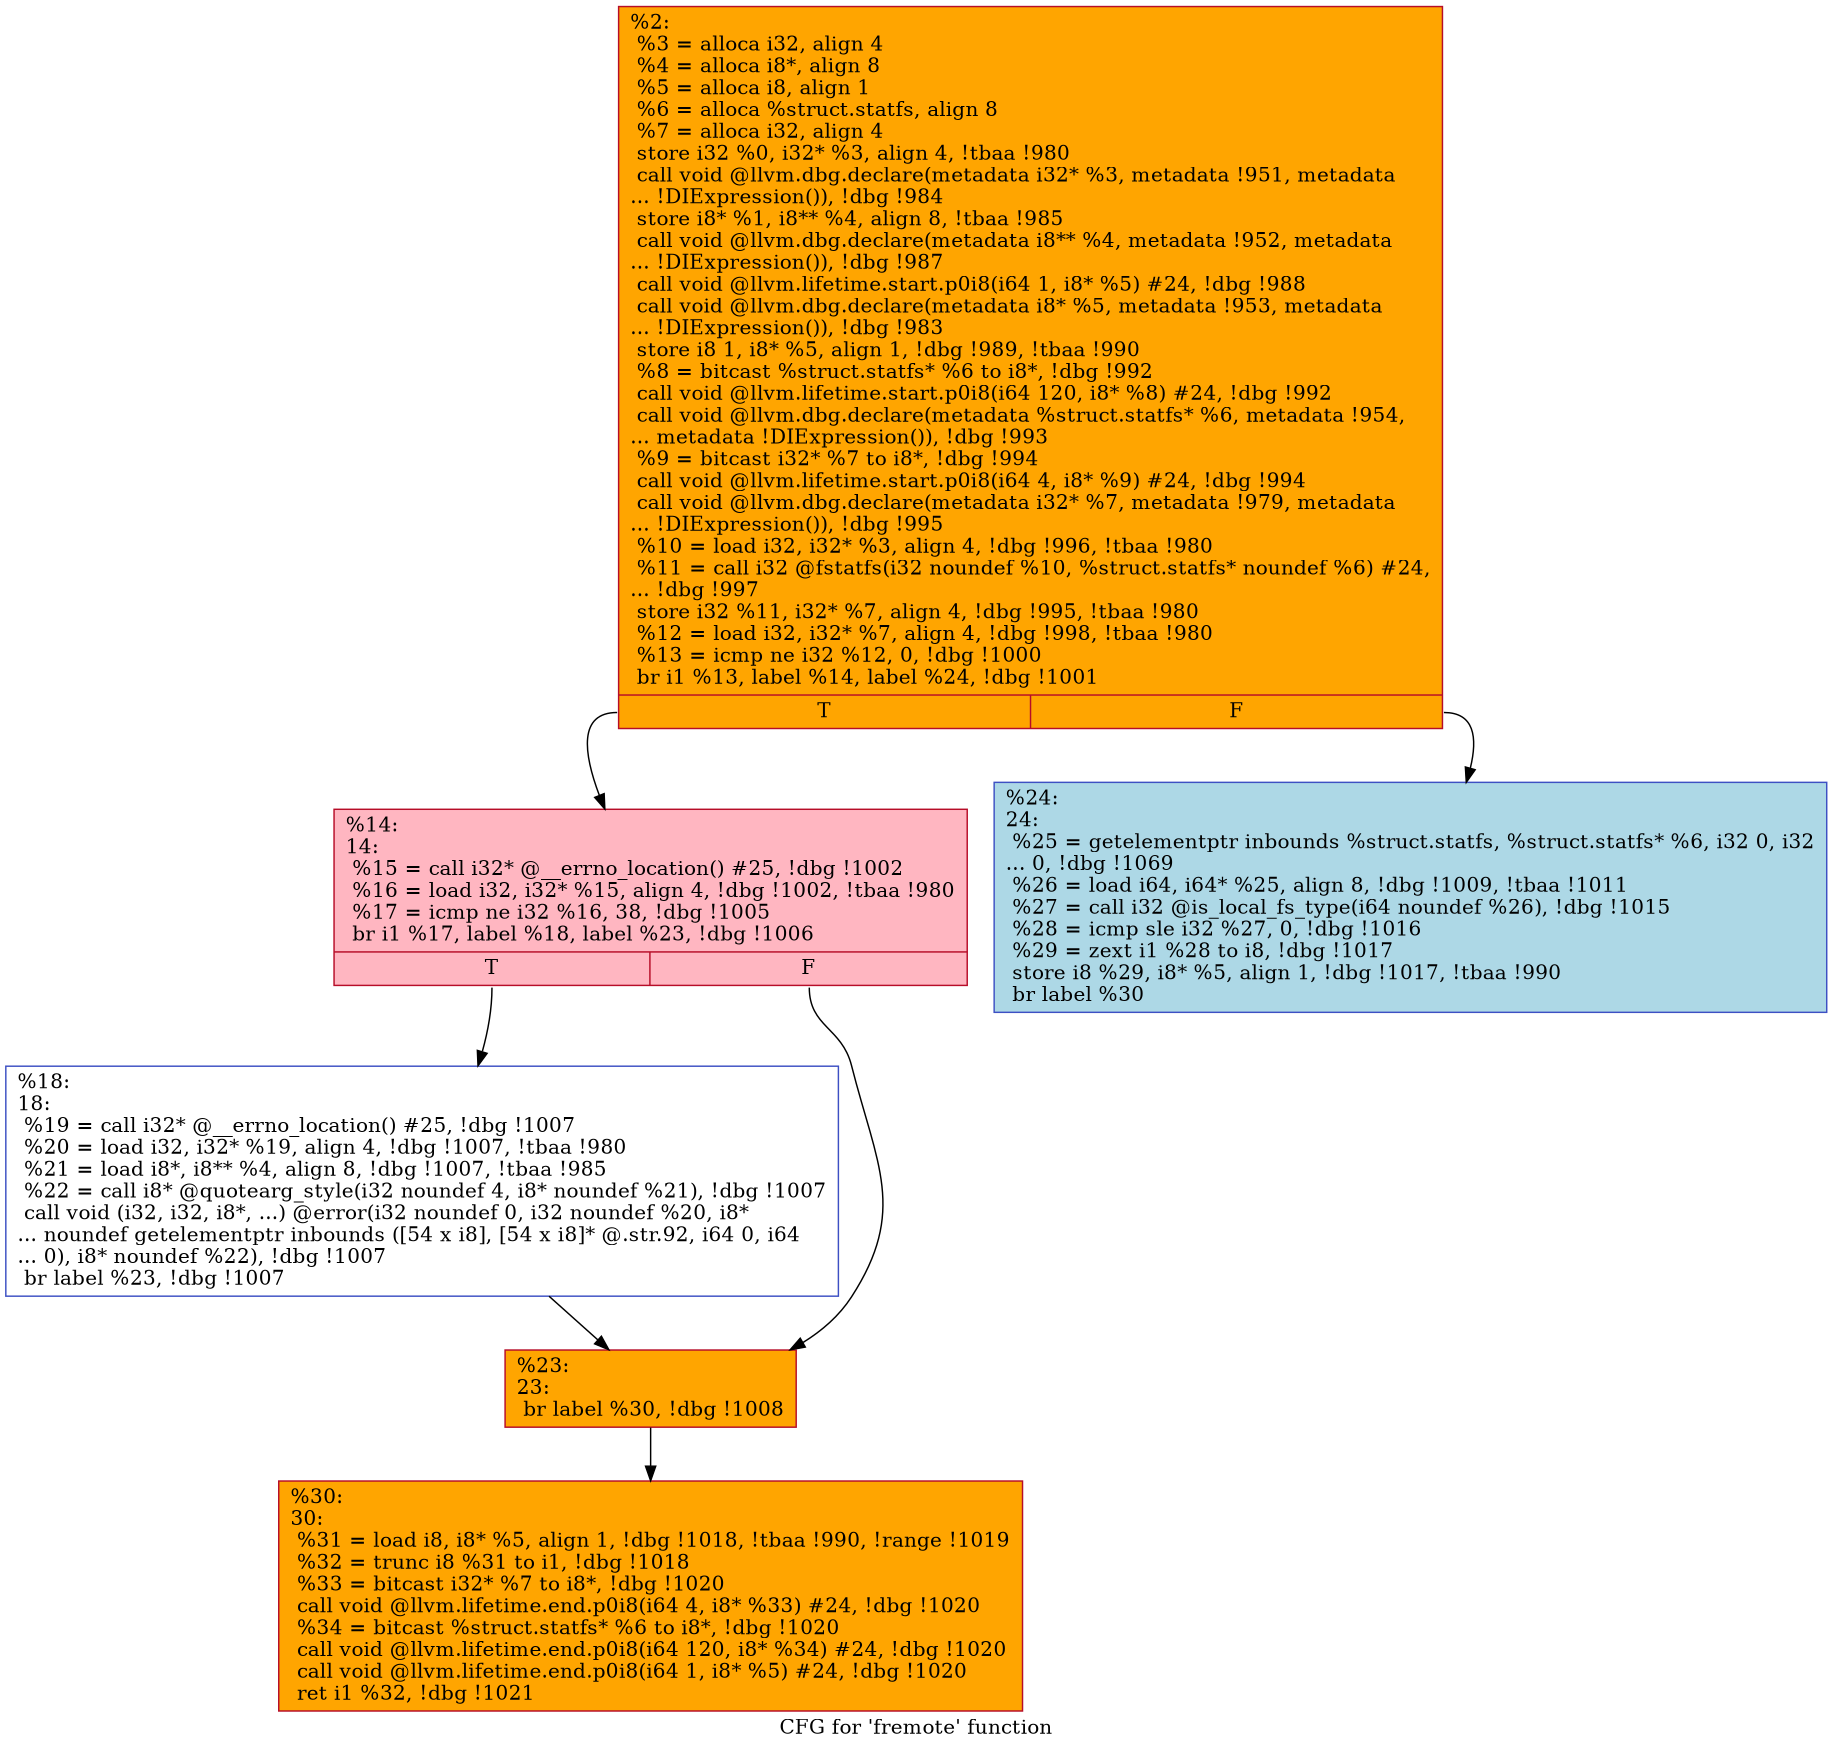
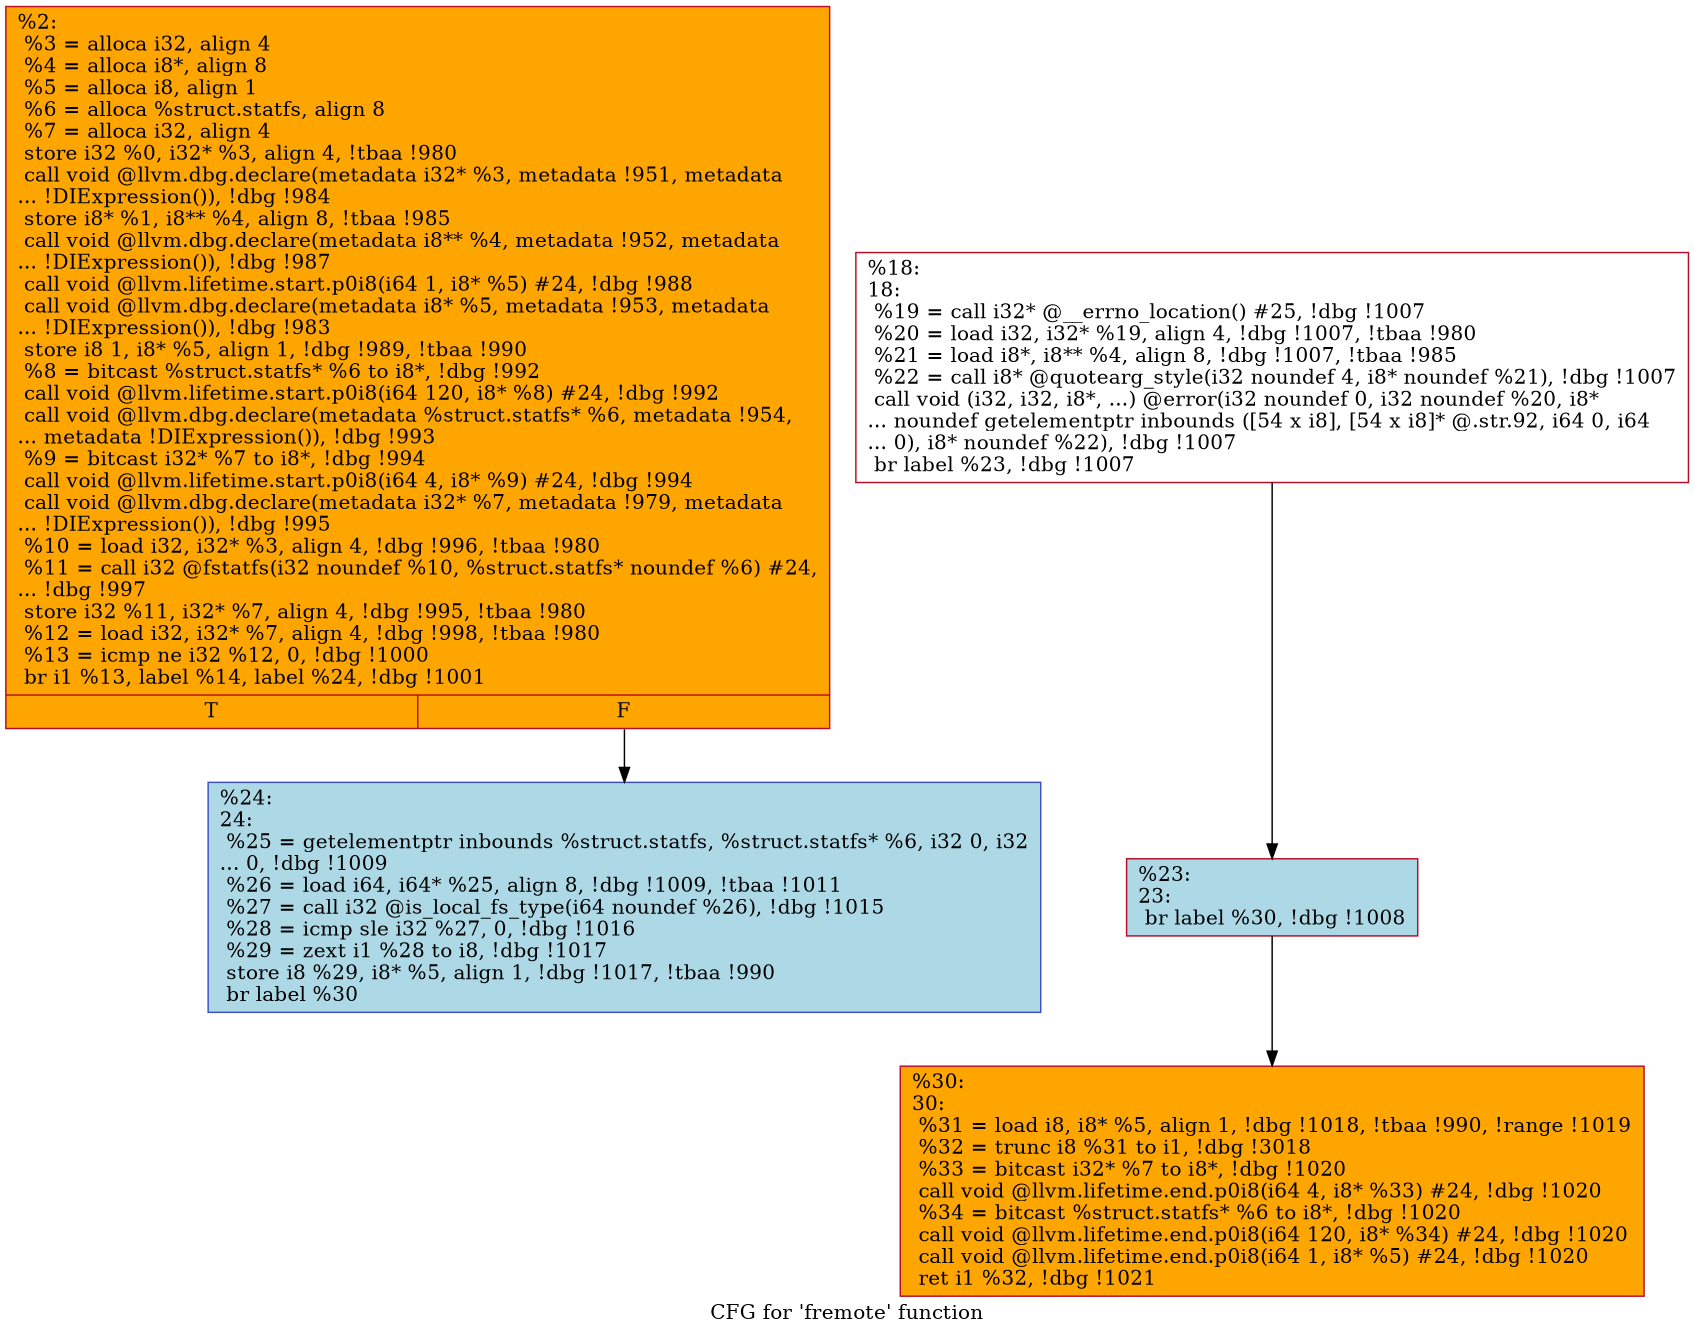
node "%24:": text "... 0, !dbg !1069" -> "... 0, !dbg !1009"
node "%14:": removed
node "%18:": color #3d50c3ff -> #b70d28ff
node "%23:": fillcolor orange -> lightblue
node "%30:": text "%32 = trunc i8 %31 to i1, !dbg !1018" -> "%32 = trunc i8 %31 to i1, !dbg !3018"
